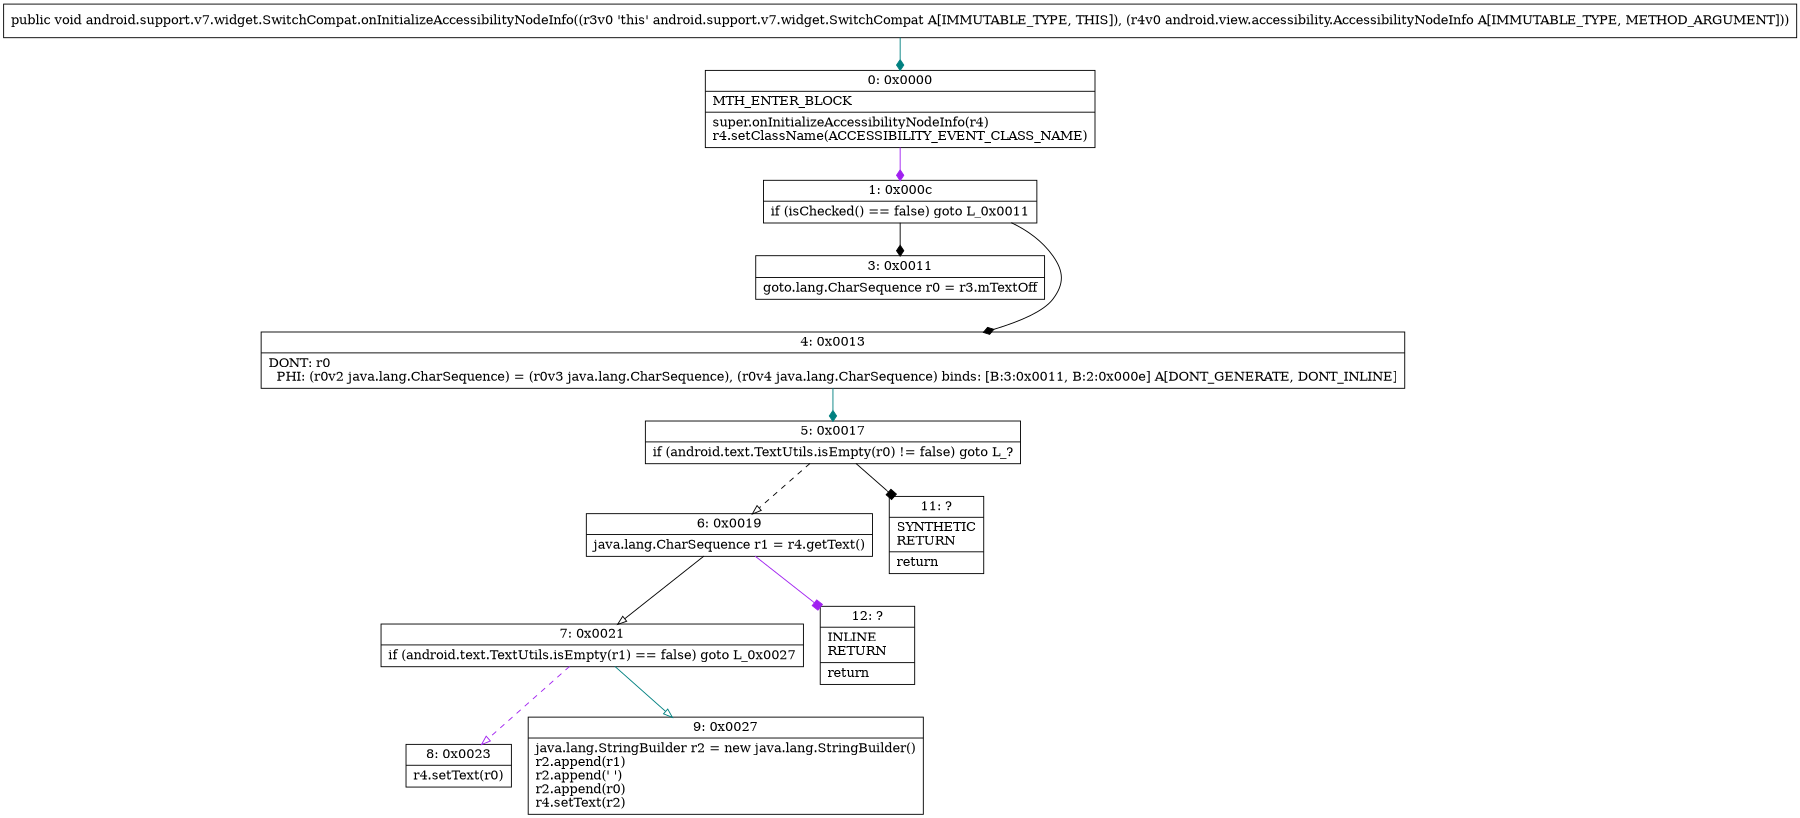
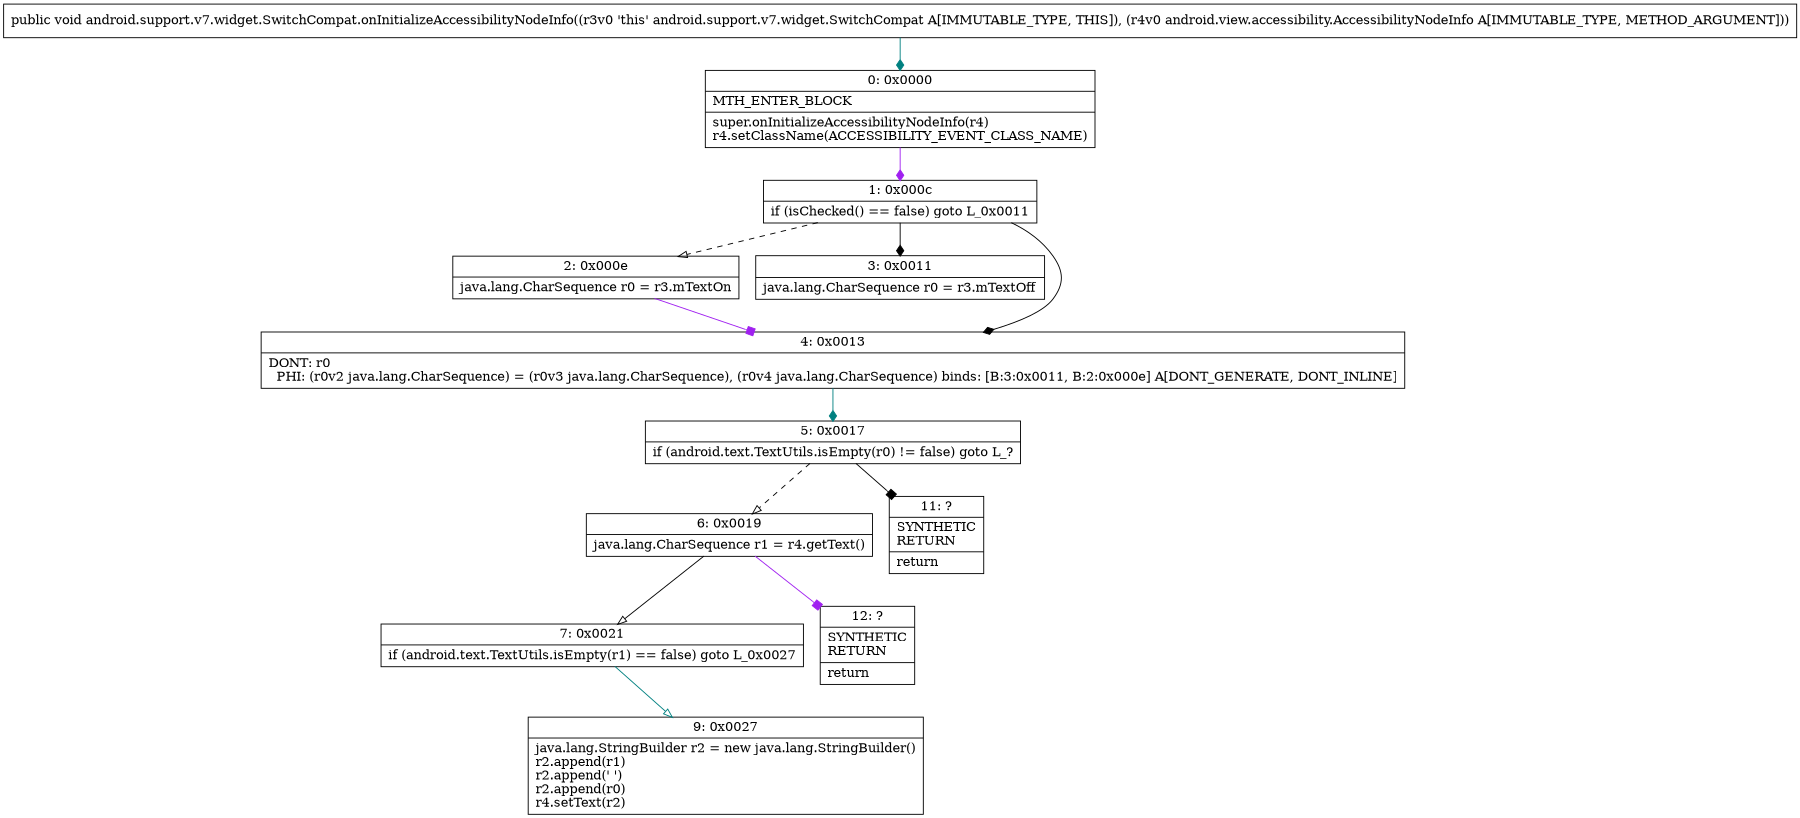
node "2: 0x000e": added
node "3: 0x0011": text "goto.lang.CharSequence r0 = r3.mTextOff" -> "java.lang.CharSequence r0 = r3.mTextOff"
node "12: ?": text "INLINE" -> "SYNTHETIC"
node "8: 0x0023": removed
